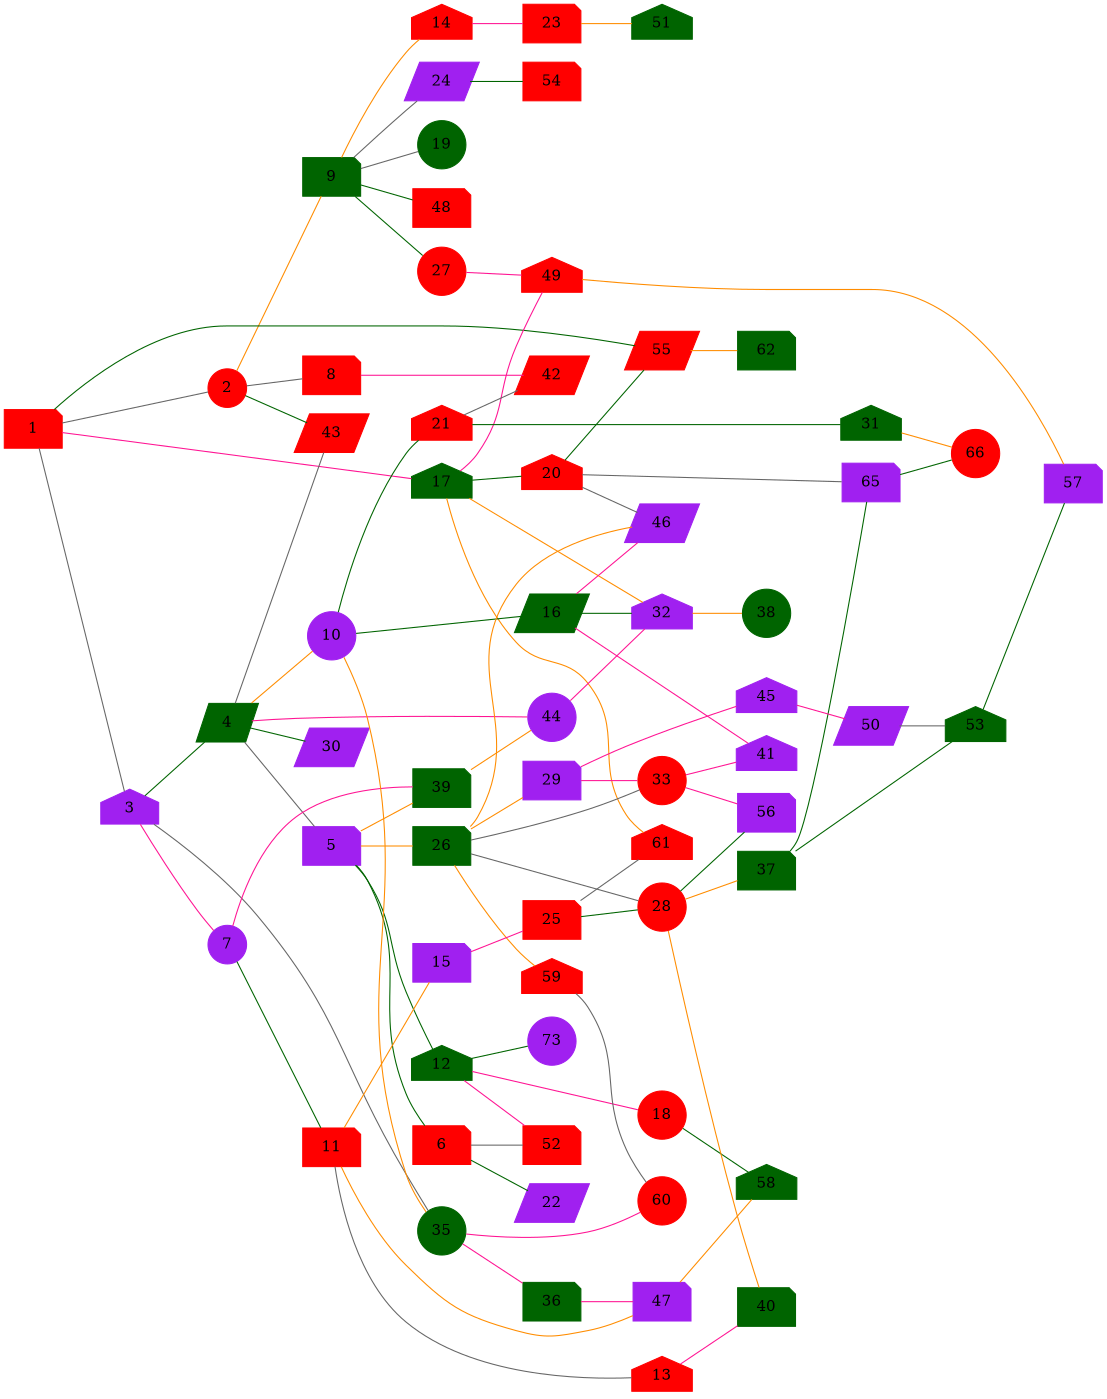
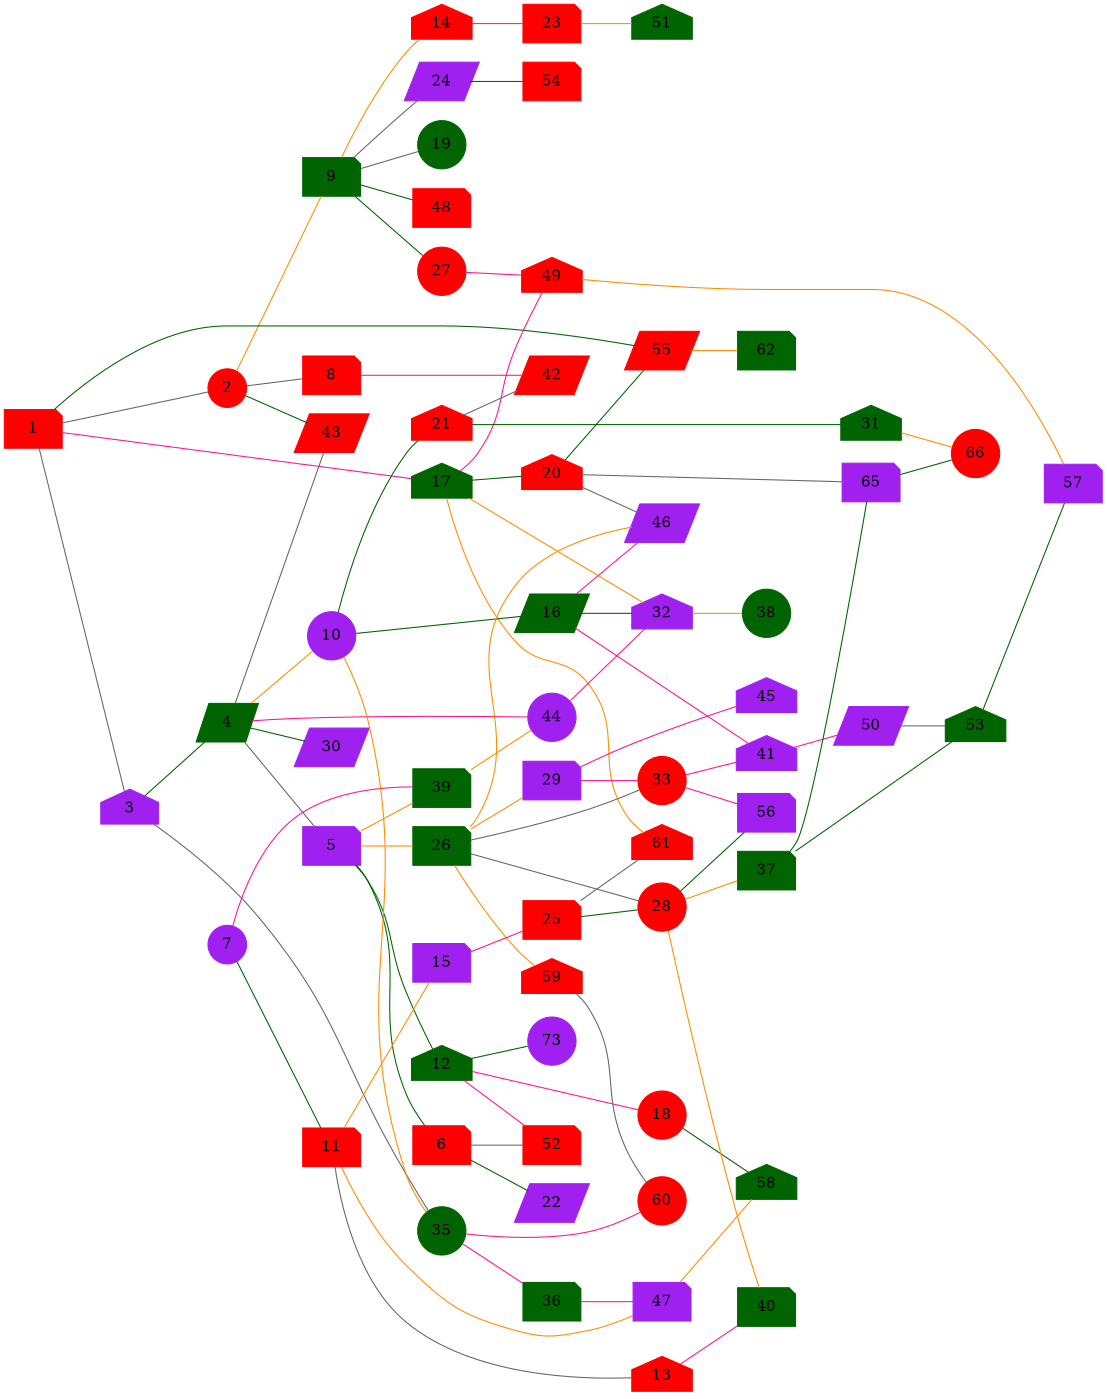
edge "45" -- "50": now "41" -- "50"
edge "3" -- "7": removed
